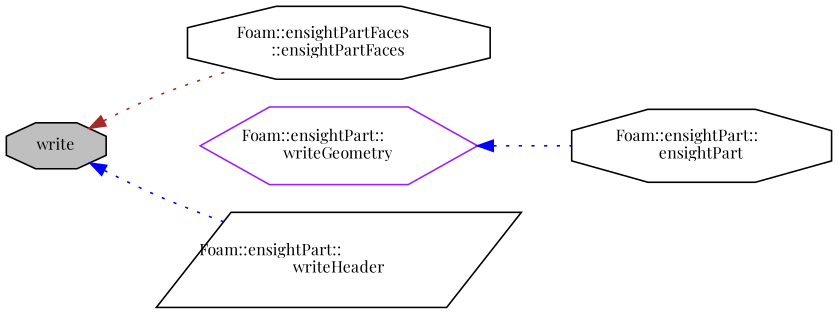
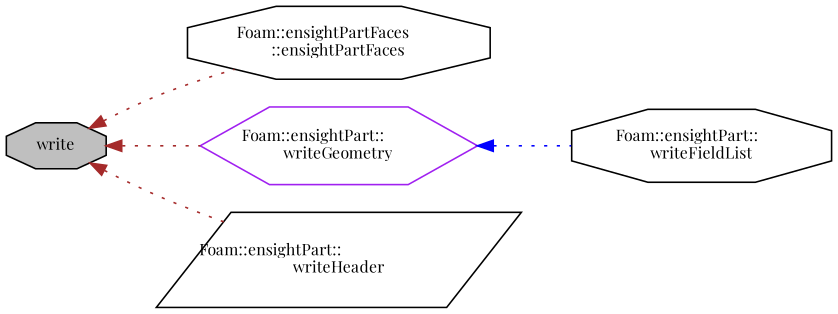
edge "Foam::ensightPart:: writeGeometry" -> "write": added
node "Foam::ensightPart:: ensightPart": label "Foam::ensightPart:: ensightPart" -> "Foam::ensightPart:: writeFieldList"
edge "Foam::ensightPart:: writeHeader" -> "write": color blue -> brown
